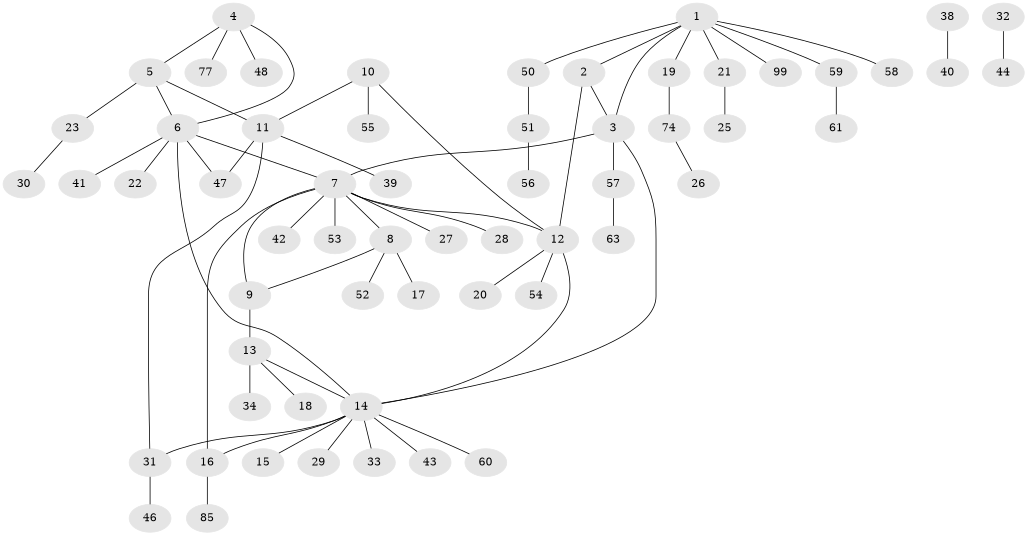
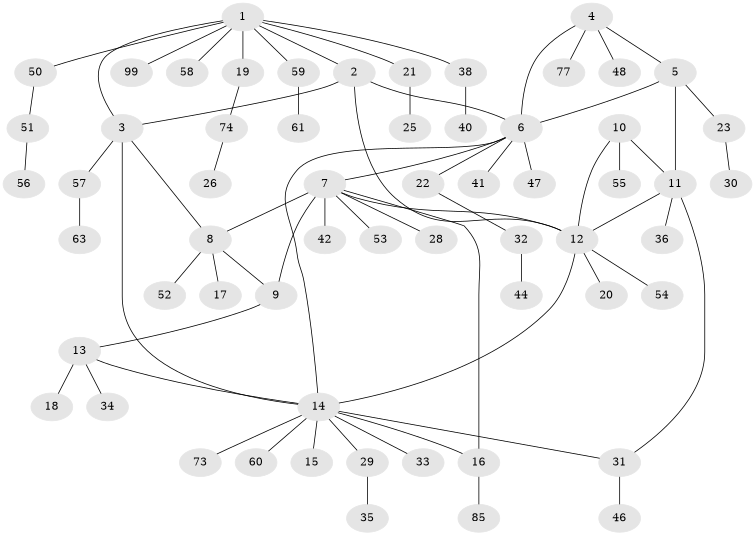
edge "1" -- "38": added
edge "2" -- "6": added
edge "3" -- "7": now "3" -- "8"
edge "11" -- "47": now "11" -- "12"
node "39": label "39" -> "36"
edge "22" -- "32": added
node "27": removed
node "43": label "43" -> "73"
node "35": added
